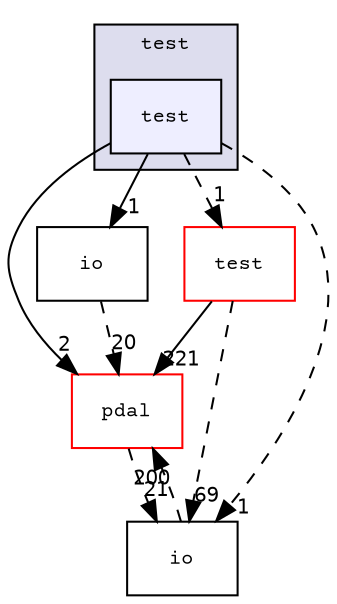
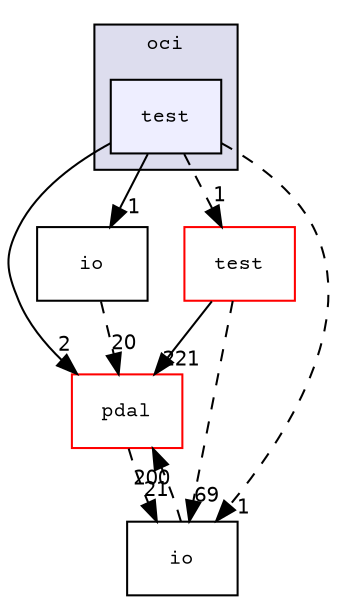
cluster "test": label "test" -> "oci"
